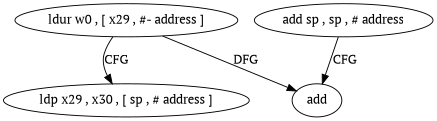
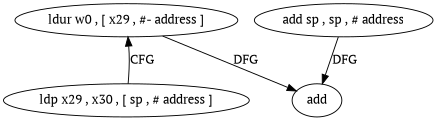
edge "ldur w0 , [ x29 , #- address ]" -> "ldp x29 , x30 , [ sp , # address ]": reversed
edge "add sp , sp , # address" -> "add": label "CFG" -> "DFG"
